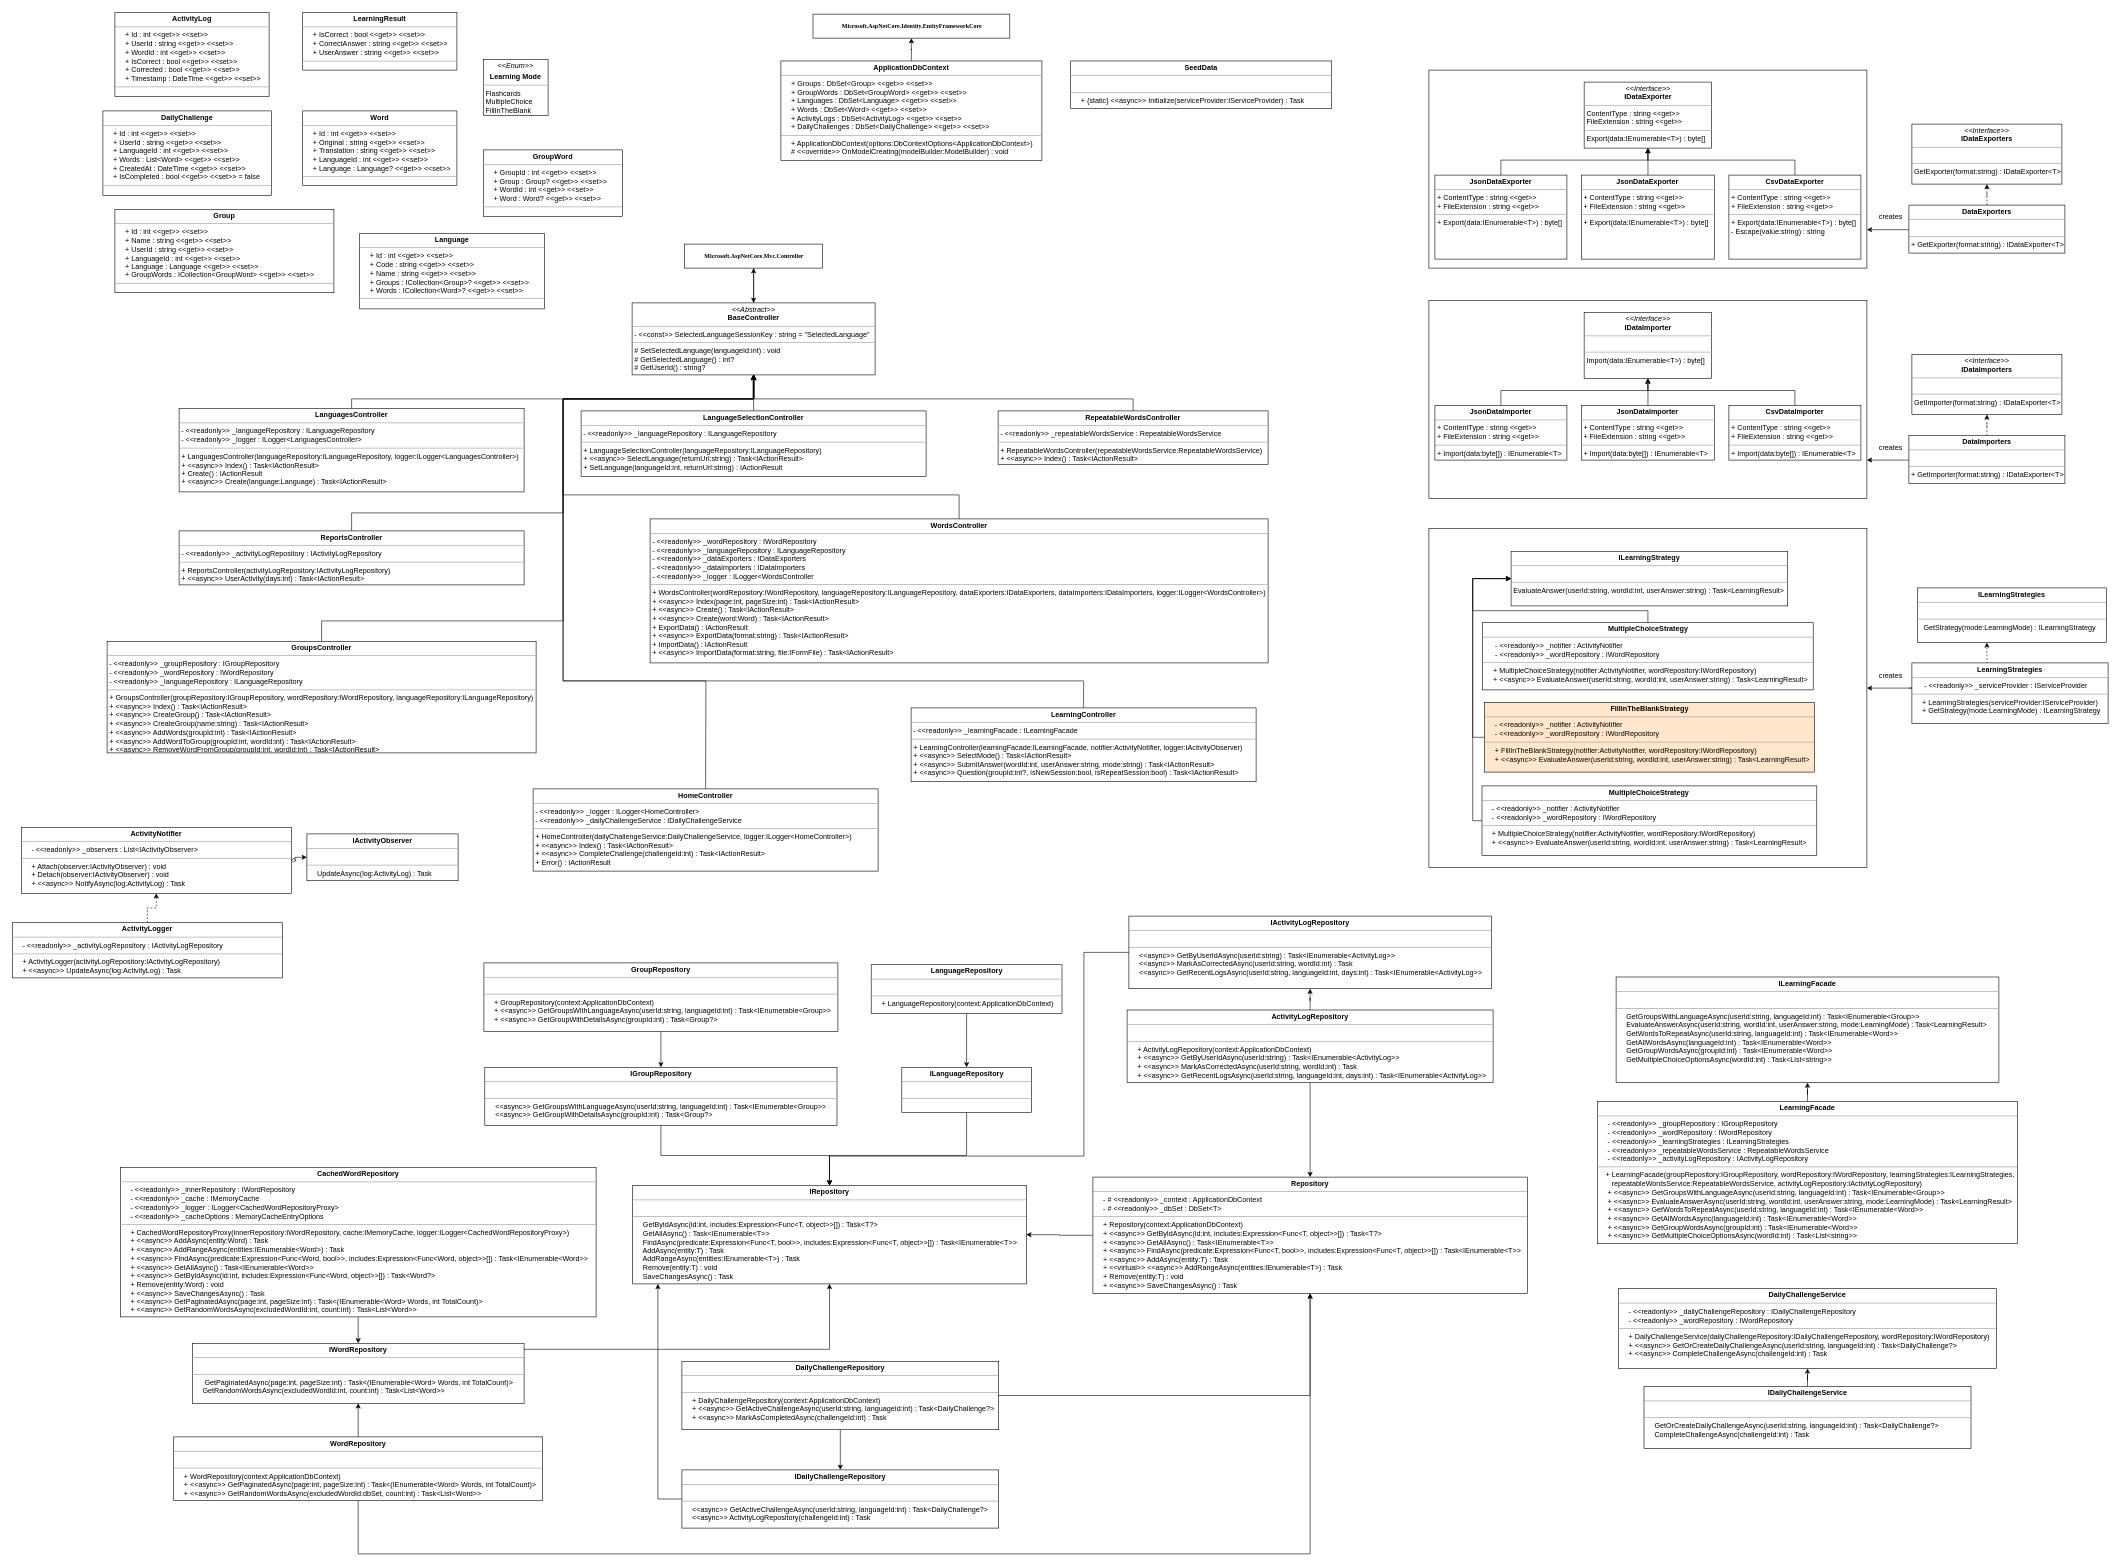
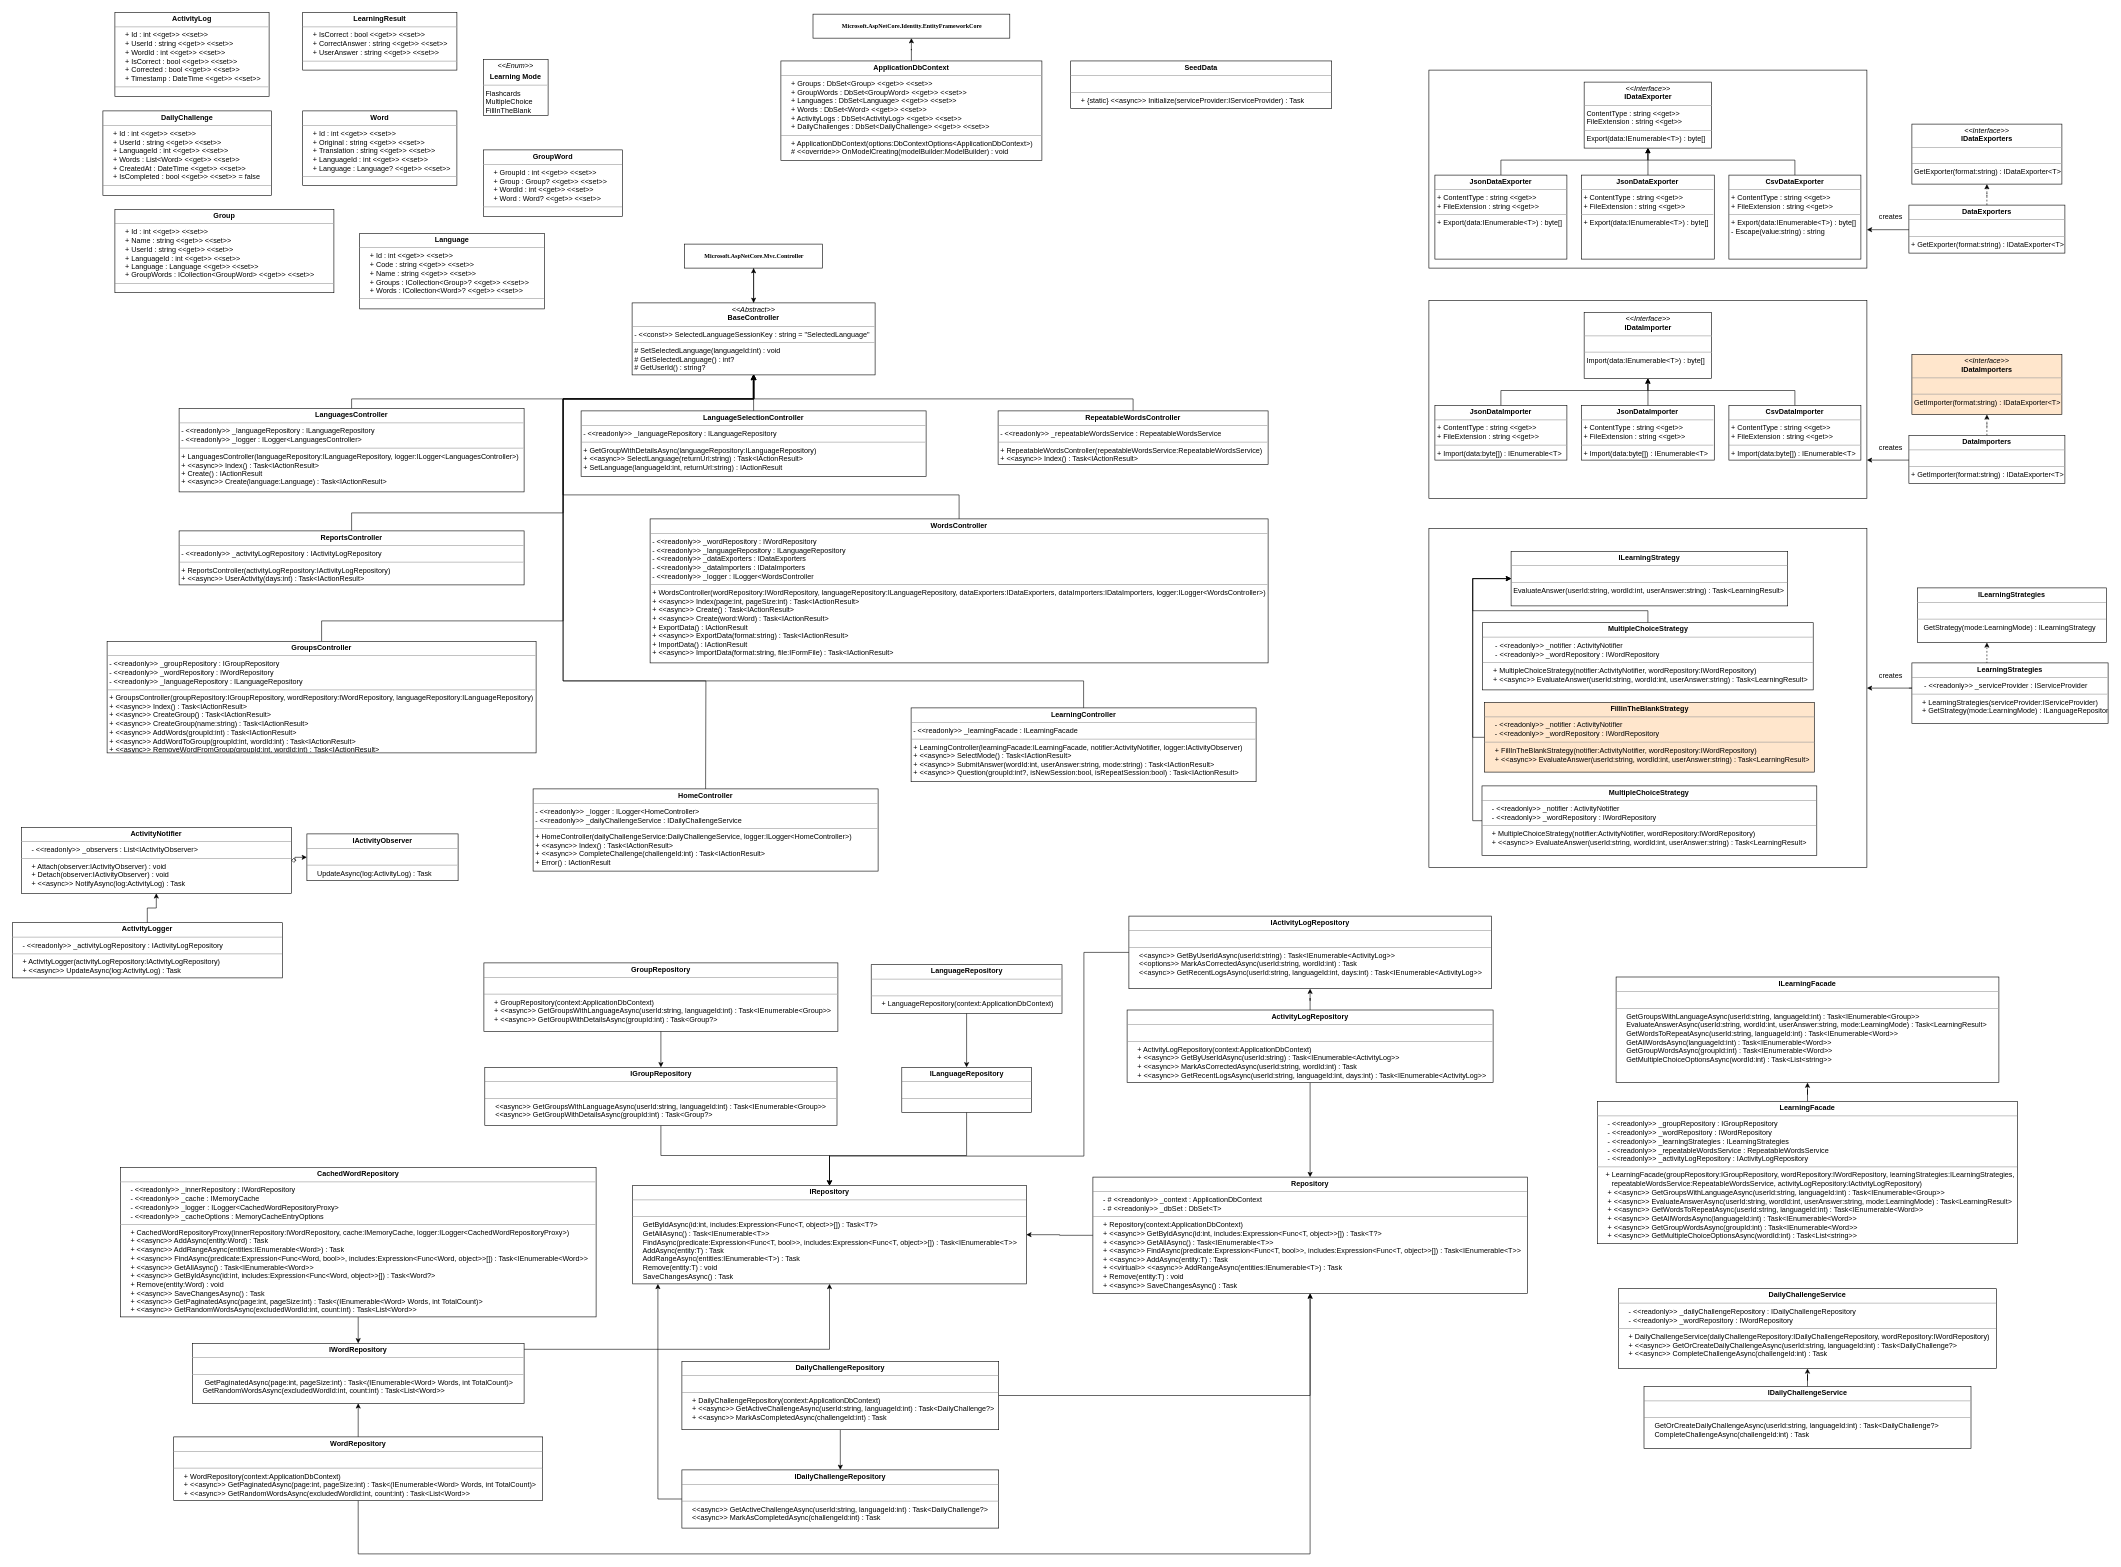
node "<<Interface>> IDataImporters GetImporter(format:string) : IDataExporter<T>": fillcolor #ffffff -> #ffe6cc
node "LanguageSelectionController - <<readonly>> _languageRepository : ILanguageRepository + LanguageSelectionController(languageRepository:ILanguageRepository) + <<async>> SelectLanguage(returnUrl:string) : Task<IActionResult> + SetLanguage(languageId:int, returnUrl:string) : IActionResult": label "LanguageSelectionController - <<readonly>> _languageRepository : ILanguageRepository + LanguageSelectionController(languageRepository:ILanguageRepository) + <<async>> SelectLanguage(returnUrl:string) : Task<IActionResult> + SetLanguage(languageId:int, returnUrl:string) : IActionResult" -> "LanguageSelectionController - <<readonly>> _languageRepository : ILanguageRepository + GetGroupWithDetailsAsync(languageRepository:ILanguageRepository) + <<async>> SelectLanguage(returnUrl:string) : Task<IActionResult> + SetLanguage(languageId:int, returnUrl:string) : IActionResult"
node "LearningStrategies - <<readonly>> _serviceProvider : IServiceProvider + LearningStrategies(serviceProvider:IServiceProvider) + GetStrategy(mode:LearningMode) : ILearningStrategy": label "LearningStrategies - <<readonly>> _serviceProvider : IServiceProvider + LearningStrategies(serviceProvider:IServiceProvider) + GetStrategy(mode:LearningMode) : ILearningStrategy" -> "LearningStrategies - <<readonly>> _serviceProvider : IServiceProvider + LearningStrategies(serviceProvider:IServiceProvider) + GetStrategy(mode:LearningMode) : ILanguageRepository"
edge "ActivityLogger - <<readonly>> _activityLogRepository : IActivityLogRepository + ActivityLogger(activityLogRepository:IActivityLogRepository) + <<async>> UpdateAsync(log:ActivityLog) : Task" -> "ActivityNotifier - <<readonly>> _observers : List<IActivityObserver> + Attach(observer:IActivityObserver) : void + Detach(observer:IActivityObserver) : void + <<async>> NotifyAsync(log:ActivityLog) : Task": style dashed -> solid
node "IActivityLogRepository <<async>> GetByUserIdAsync(userId:string) : Task<IEnumerable<ActivityLog>> <<async>> MarkAsCorrectedAsync(userId:string, wordId:int) : Task <<async>> GetRecentLogsAsync(userId:string, languageId:int, days:int) : Task<IEnumerable<ActivityLog>>": label "IActivityLogRepository <<async>> GetByUserIdAsync(userId:string) : Task<IEnumerable<ActivityLog>> <<async>> MarkAsCorrectedAsync(userId:string, wordId:int) : Task <<async>> GetRecentLogsAsync(userId:string, languageId:int, days:int) : Task<IEnumerable<ActivityLog>>" -> "IActivityLogRepository <<async>> GetByUserIdAsync(userId:string) : Task<IEnumerable<ActivityLog>> <<options>> MarkAsCorrectedAsync(userId:string, wordId:int) : Task <<async>> GetRecentLogsAsync(userId:string, languageId:int, days:int) : Task<IEnumerable<ActivityLog>>"
node "WordRepository + WordRepository(context:ApplicationDbContext) + <<async>> GetPaginatedAsync(page:int, pageSize:int) : Task<(IEnumerable<Word> Words, int TotalCount)> + <<async>> GetRandomWordsAsync(excludedWordId:dbSet, count:int) : Task<List<Word>>": label "WordRepository + WordRepository(context:ApplicationDbContext) + <<async>> GetPaginatedAsync(page:int, pageSize:int) : Task<(IEnumerable<Word> Words, int TotalCount)> + <<async>> GetRandomWordsAsync(excludedWordId:dbSet, count:int) : Task<List<Word>>" -> "WordRepository + WordRepository(context:ApplicationDbContext) + <<async>> GetPaginatedAsync(page:int, pageSize:int) : Task<(IEnumerable<Word> Words, int TotalCount)> + <<async>> GetRandomWordsAsync(excludedWordId:int, count:int) : Task<List<Word>>"
node "IDailyChallengeRepository <<async>> GetActiveChallengeAsync(userId:string, languageId:int) : Task<DailyChallenge?> <<async>> ActivityLogRepository(challengeId:int) : Task": label "IDailyChallengeRepository <<async>> GetActiveChallengeAsync(userId:string, languageId:int) : Task<DailyChallenge?> <<async>> ActivityLogRepository(challengeId:int) : Task" -> "IDailyChallengeRepository <<async>> GetActiveChallengeAsync(userId:string, languageId:int) : Task<DailyChallenge?> <<async>> MarkAsCompletedAsync(challengeId:int) : Task"
